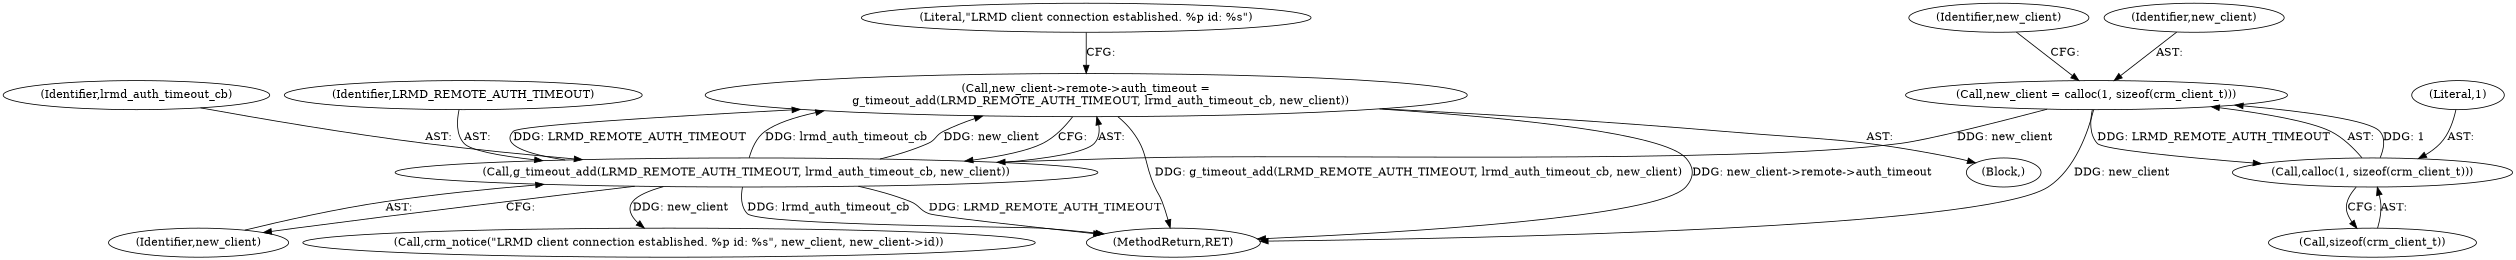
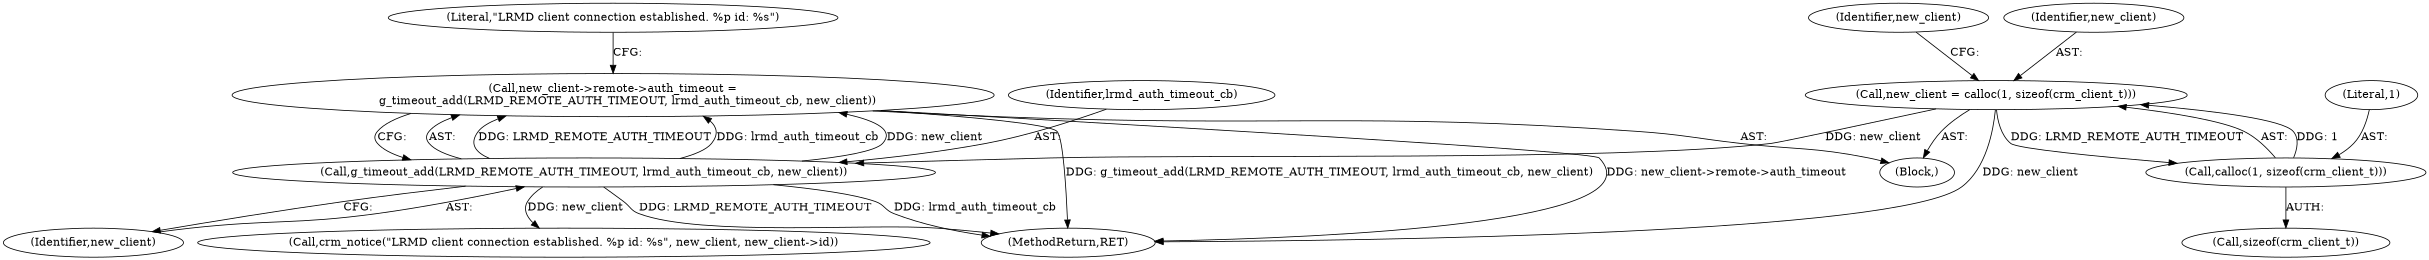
node "(Identifier,LRMD_REMOTE_AUTH_TIMEOUT)": removed
edge "(Call,new_client = calloc(1, sizeof(crm_client_t)))" -> "(Block,)": added, label "AST:"
edge "(Call,calloc(1, sizeof(crm_client_t)))" -> "(Call,sizeof(crm_client_t))": label "CFG: " -> "AUTH: "
edge "(Call,sizeof(crm_client_t))" -> "(Call,calloc(1, sizeof(crm_client_t)))": removed, label "AST:"
